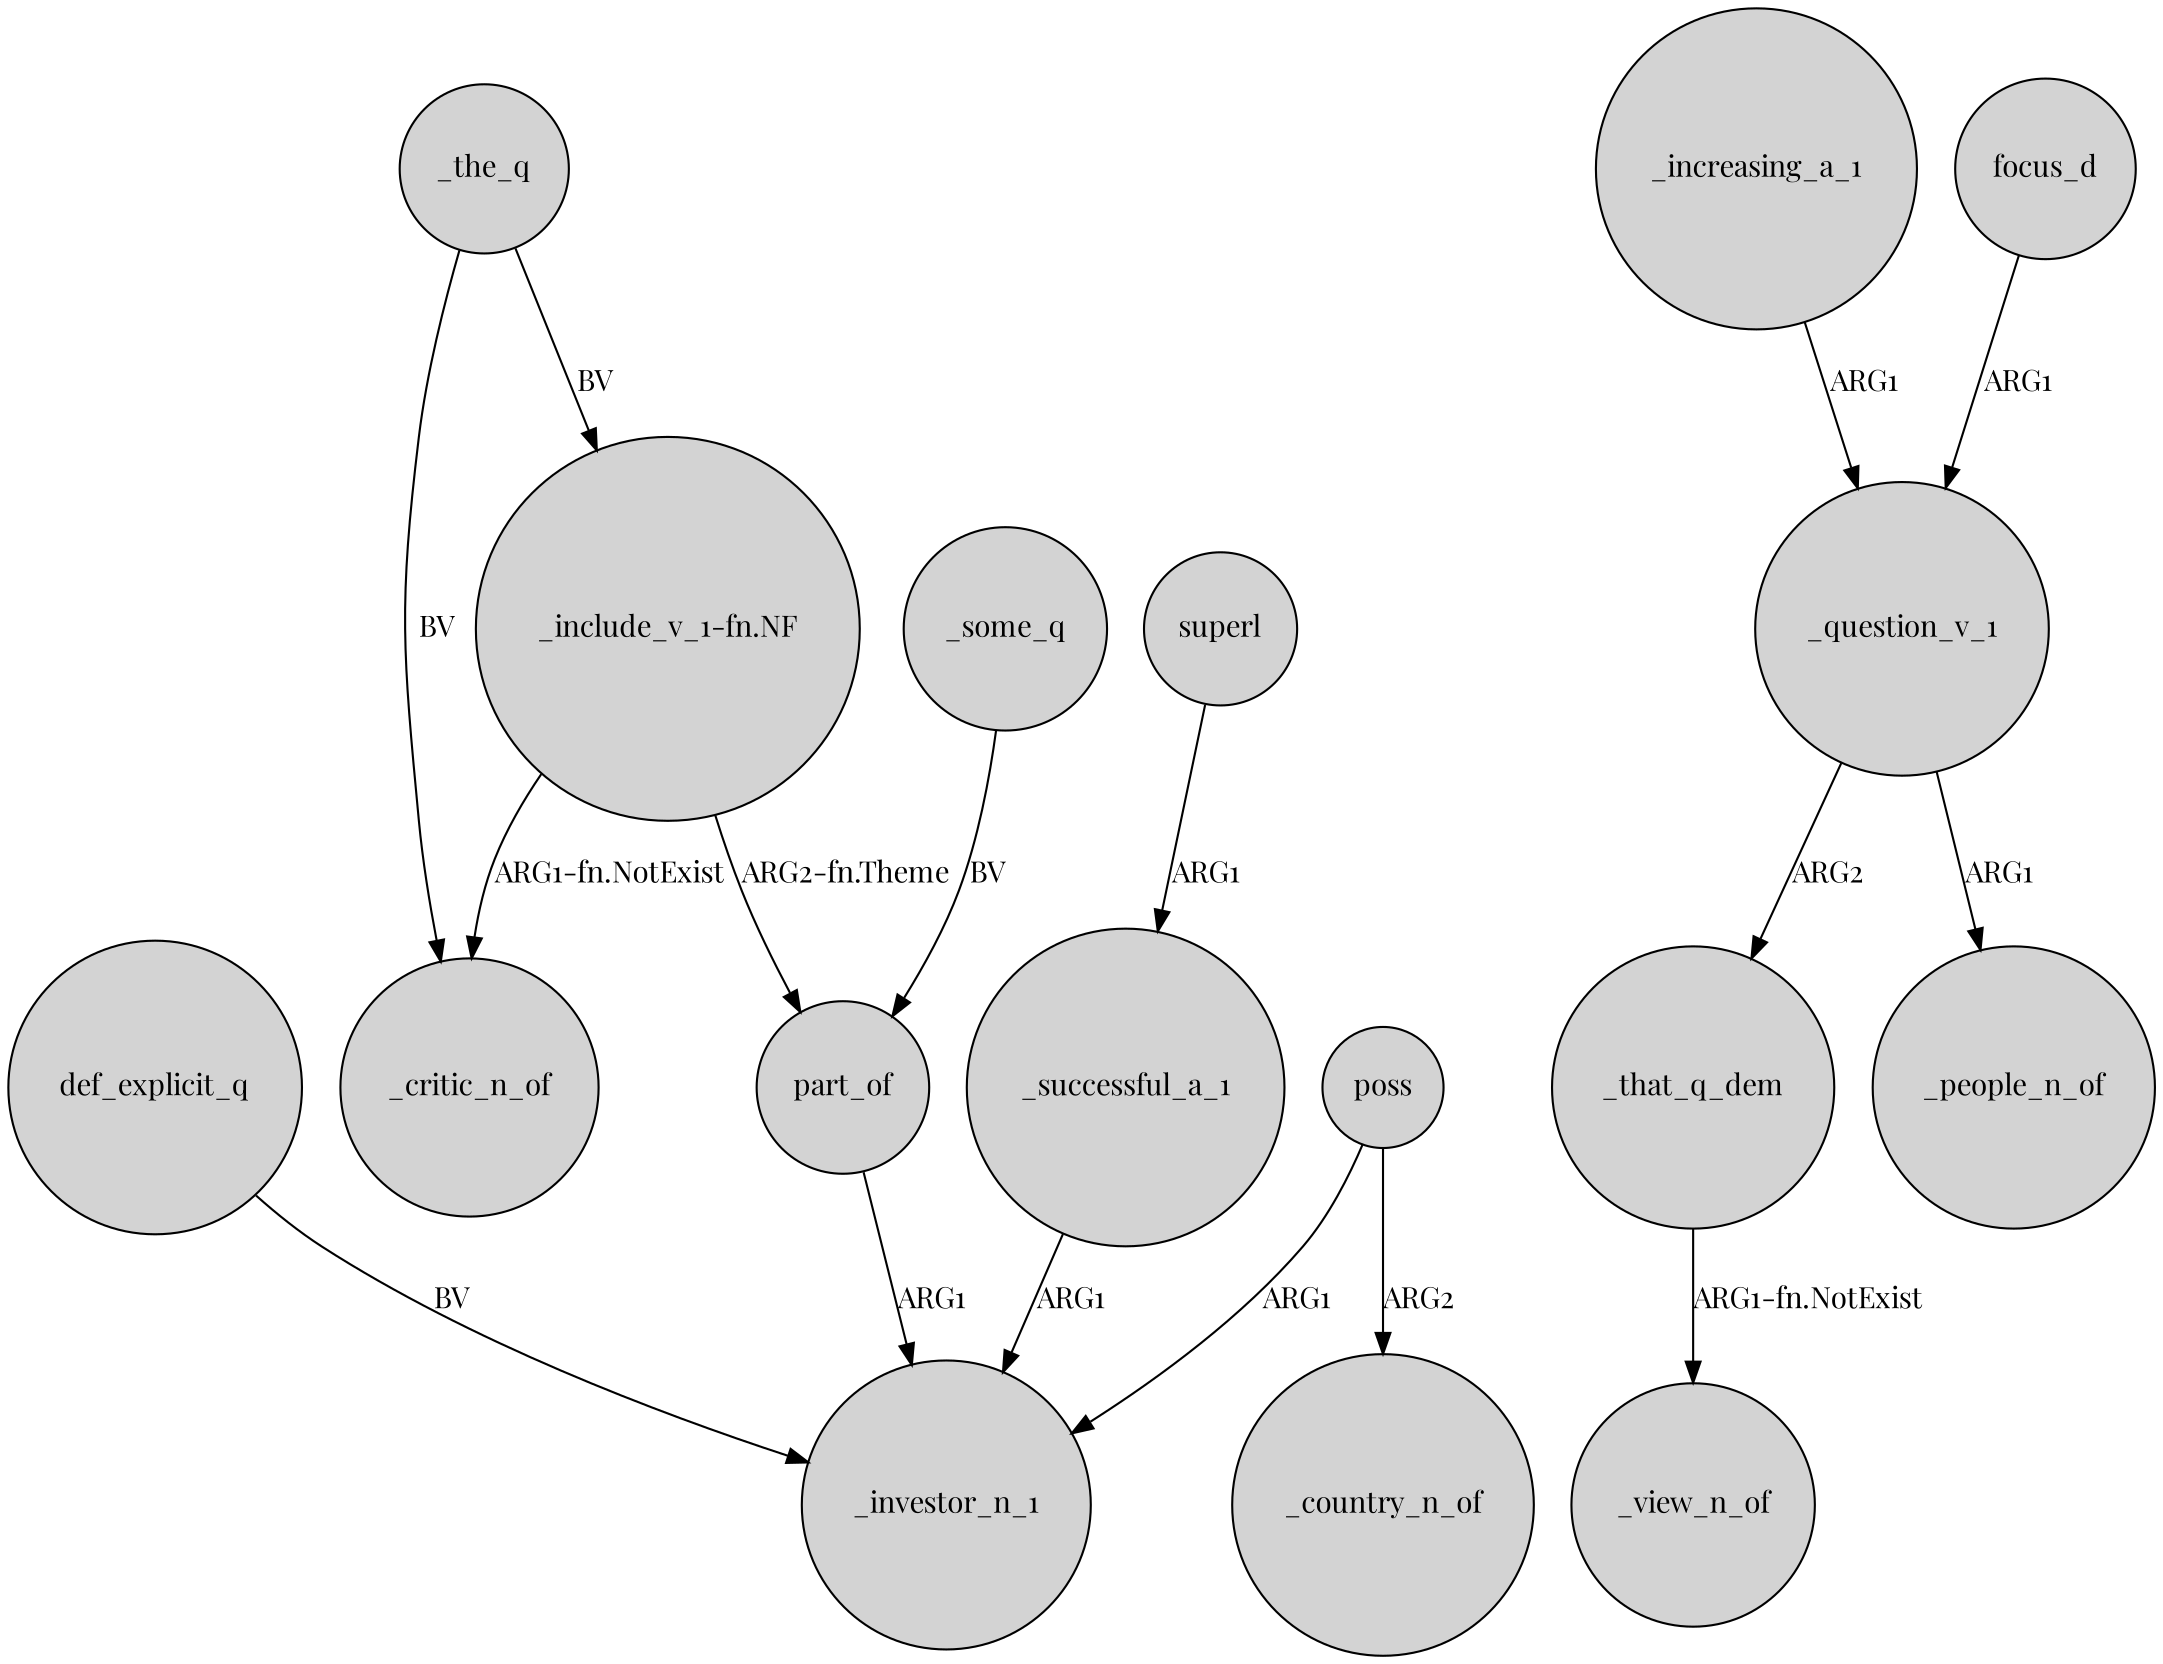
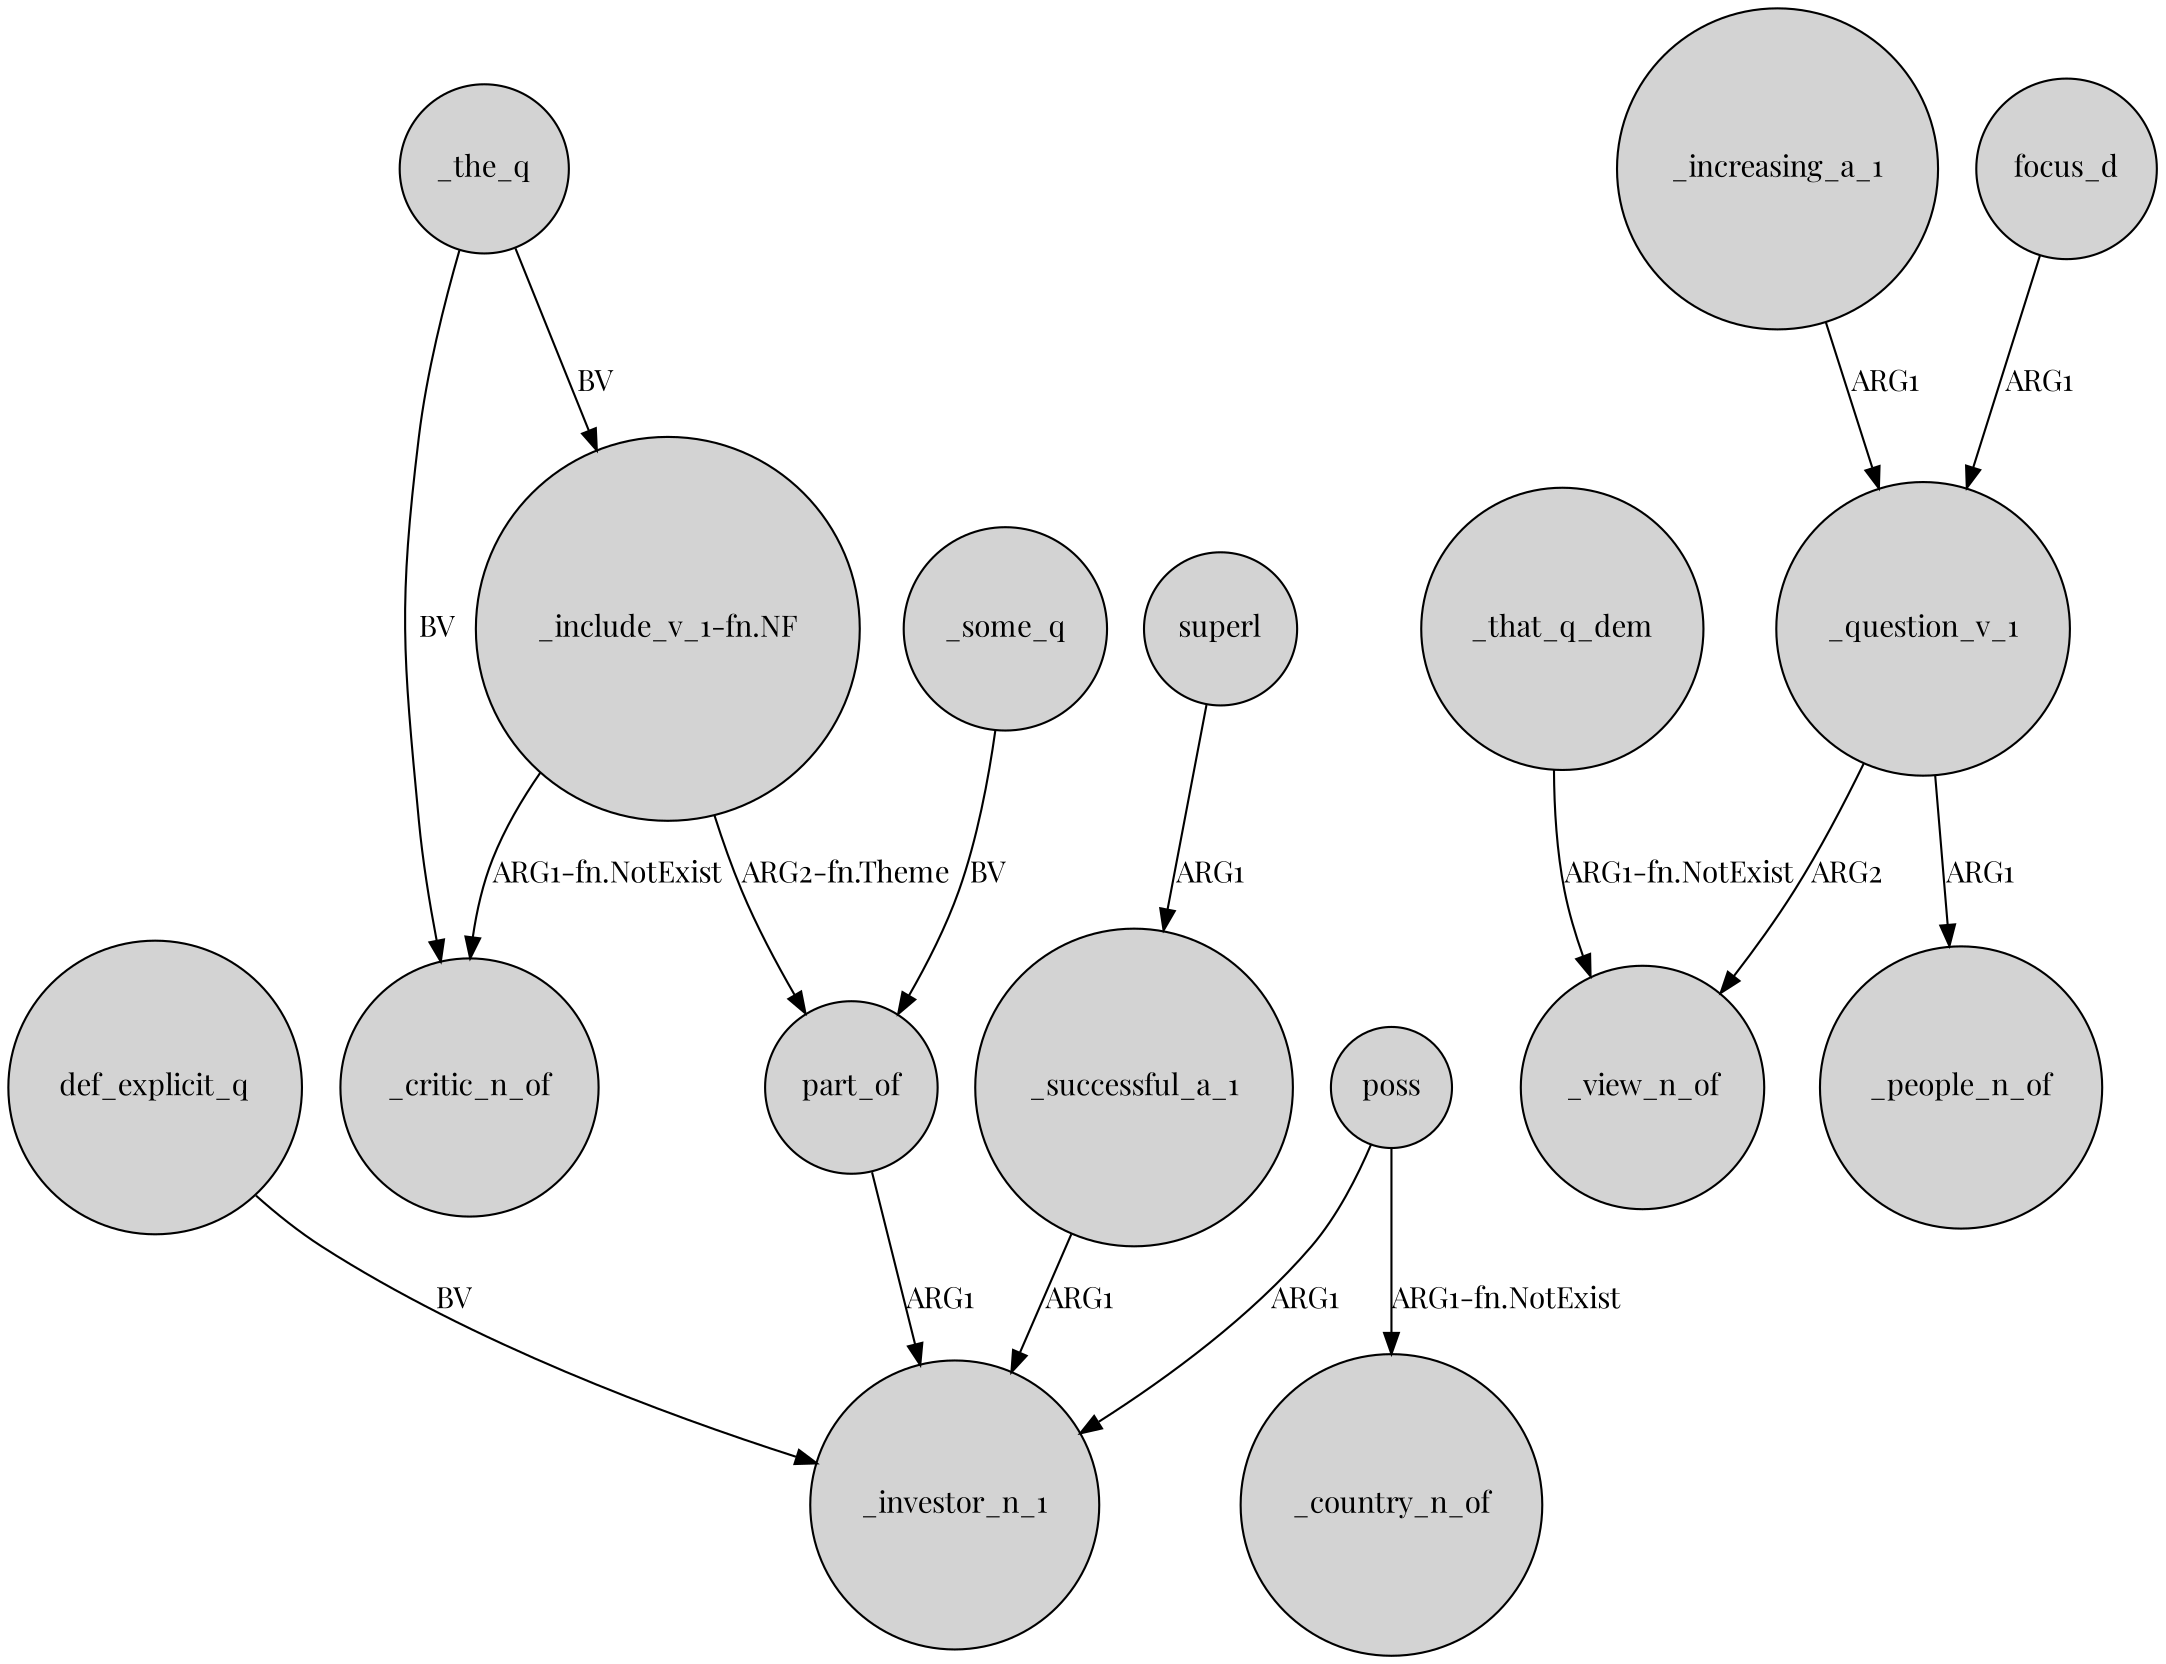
edge "_question_v_1" -> "_that_q_dem": now "_question_v_1" -> "_view_n_of"
edge "poss" -> "_country_n_of": label "ARG2" -> "ARG1-fn.NotExist"
